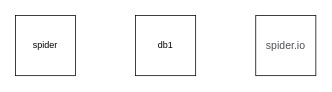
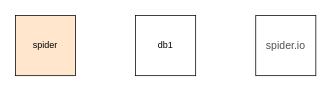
node "spider": fillcolor #ffffff -> #ffe6cc
